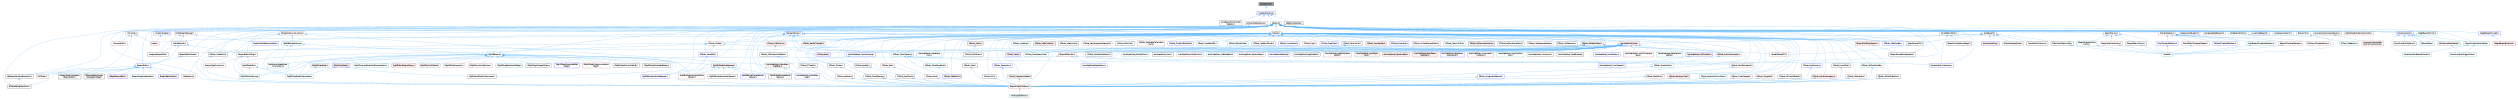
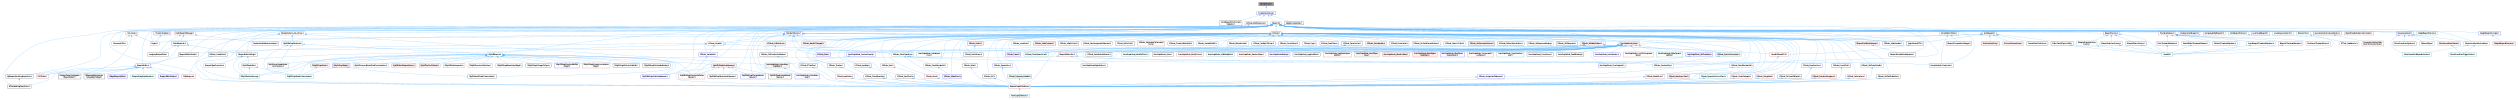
edge "BlueprintGraphDefinitions.h" -> "K2Node_FunctionEntry.h": now "BlueprintGraphDefinitions.h" -> "UnrealEdSharedPCH.h"
